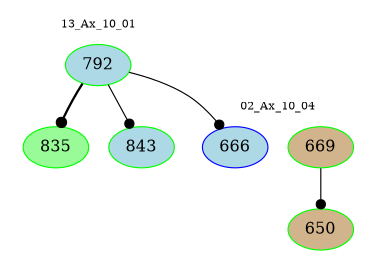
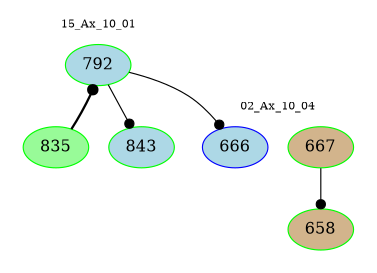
cluster "13_Ax_10_01": label "13_Ax_10_01" -> "15_Ax_10_01"
edge "792" -> "835": reversed
node "669": label "669" -> "667"
node "650": label "650" -> "658"
